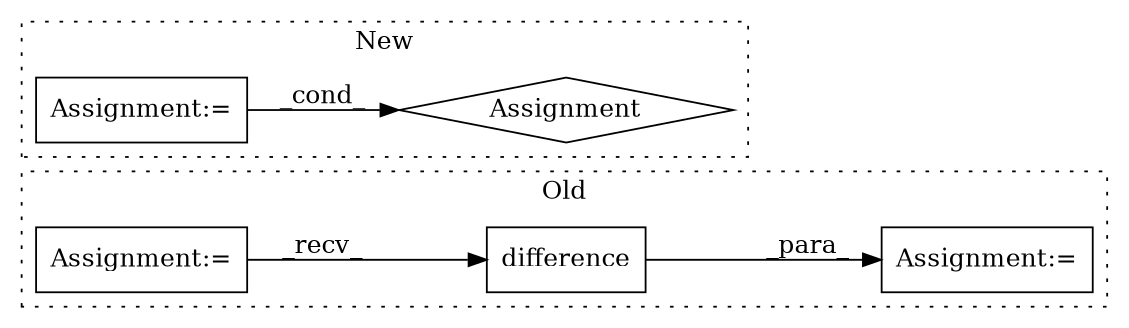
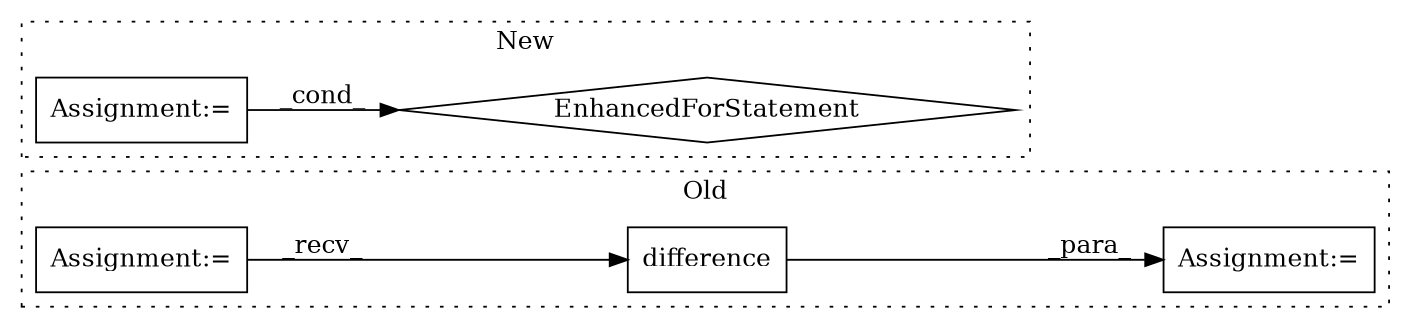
node "Assignment": label "Assignment" -> "EnhancedForStatement"
